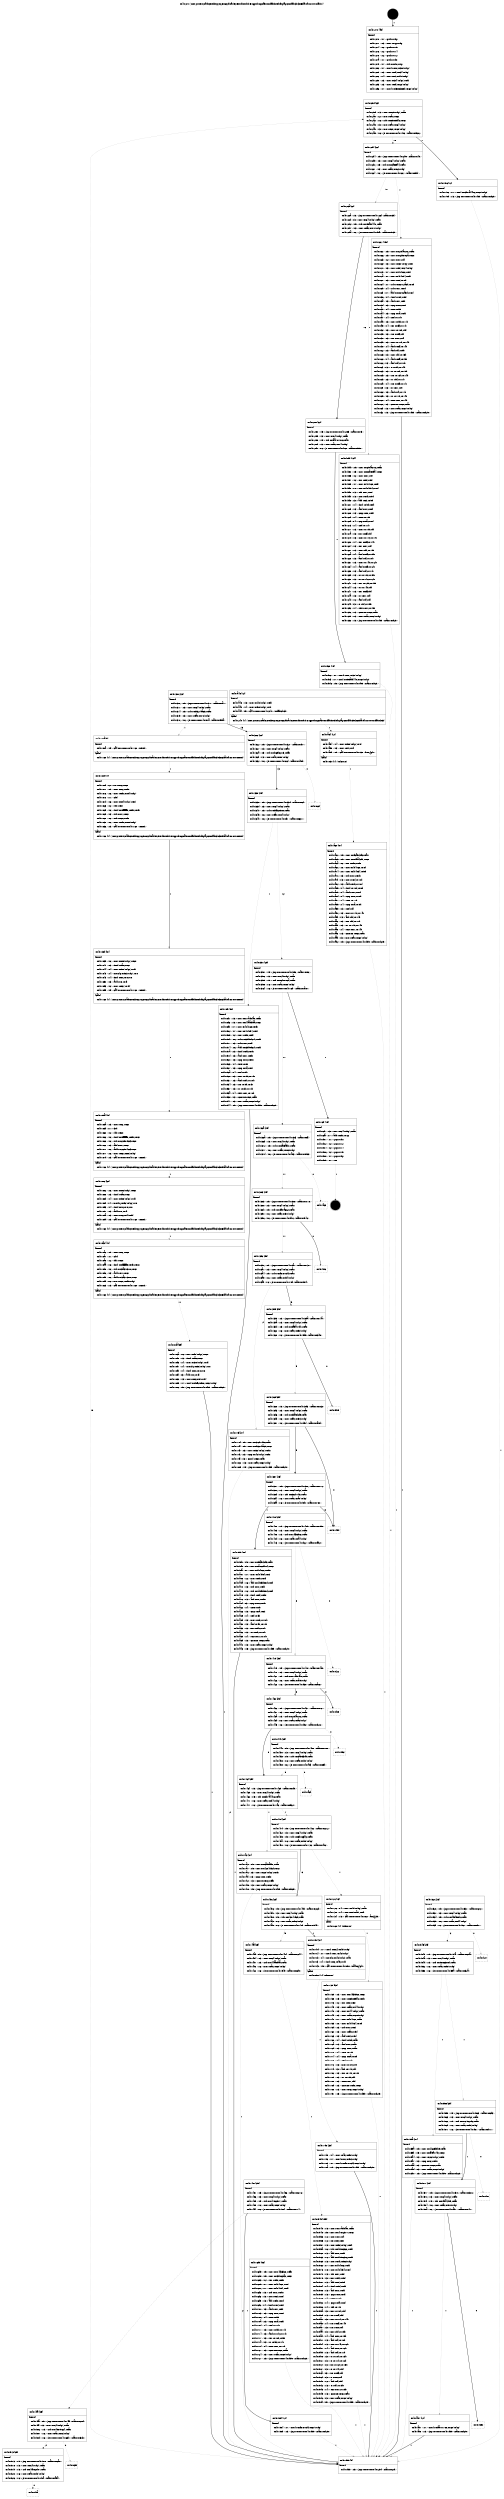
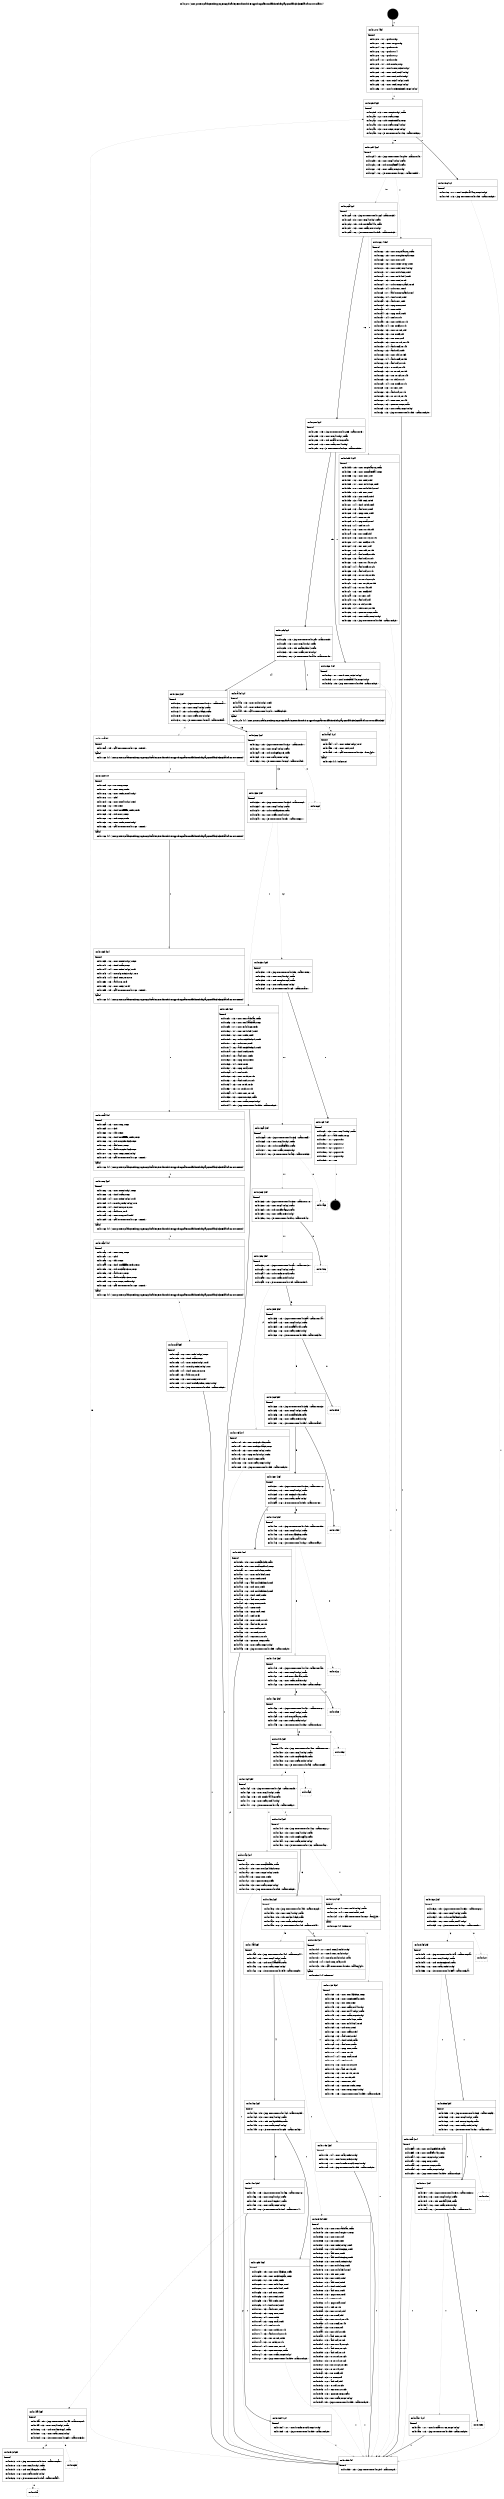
edge "0x401270 [45]" -> "0x40129d [23]": added, label "1"
node "0x4012f6 [22]": added
node "0x401a60 [87]": removed
edge "0x4018a2 [40]" -> "0x4018ca [39]": label " 11" -> " 1"
edge "0x4013e7 [25]" -> "0x401d5d": now "0x4013e7 [25]" -> "0x401400 [25]"
edge "0x401432 [25]" -> "0x401464 [25]": now "0x401432 [25]" -> "0x40144b [25]"
edge "0x401545 [25]" -> "0x40155e [25]": style dotted -> bold
node "0x4014c8 [25]": added
